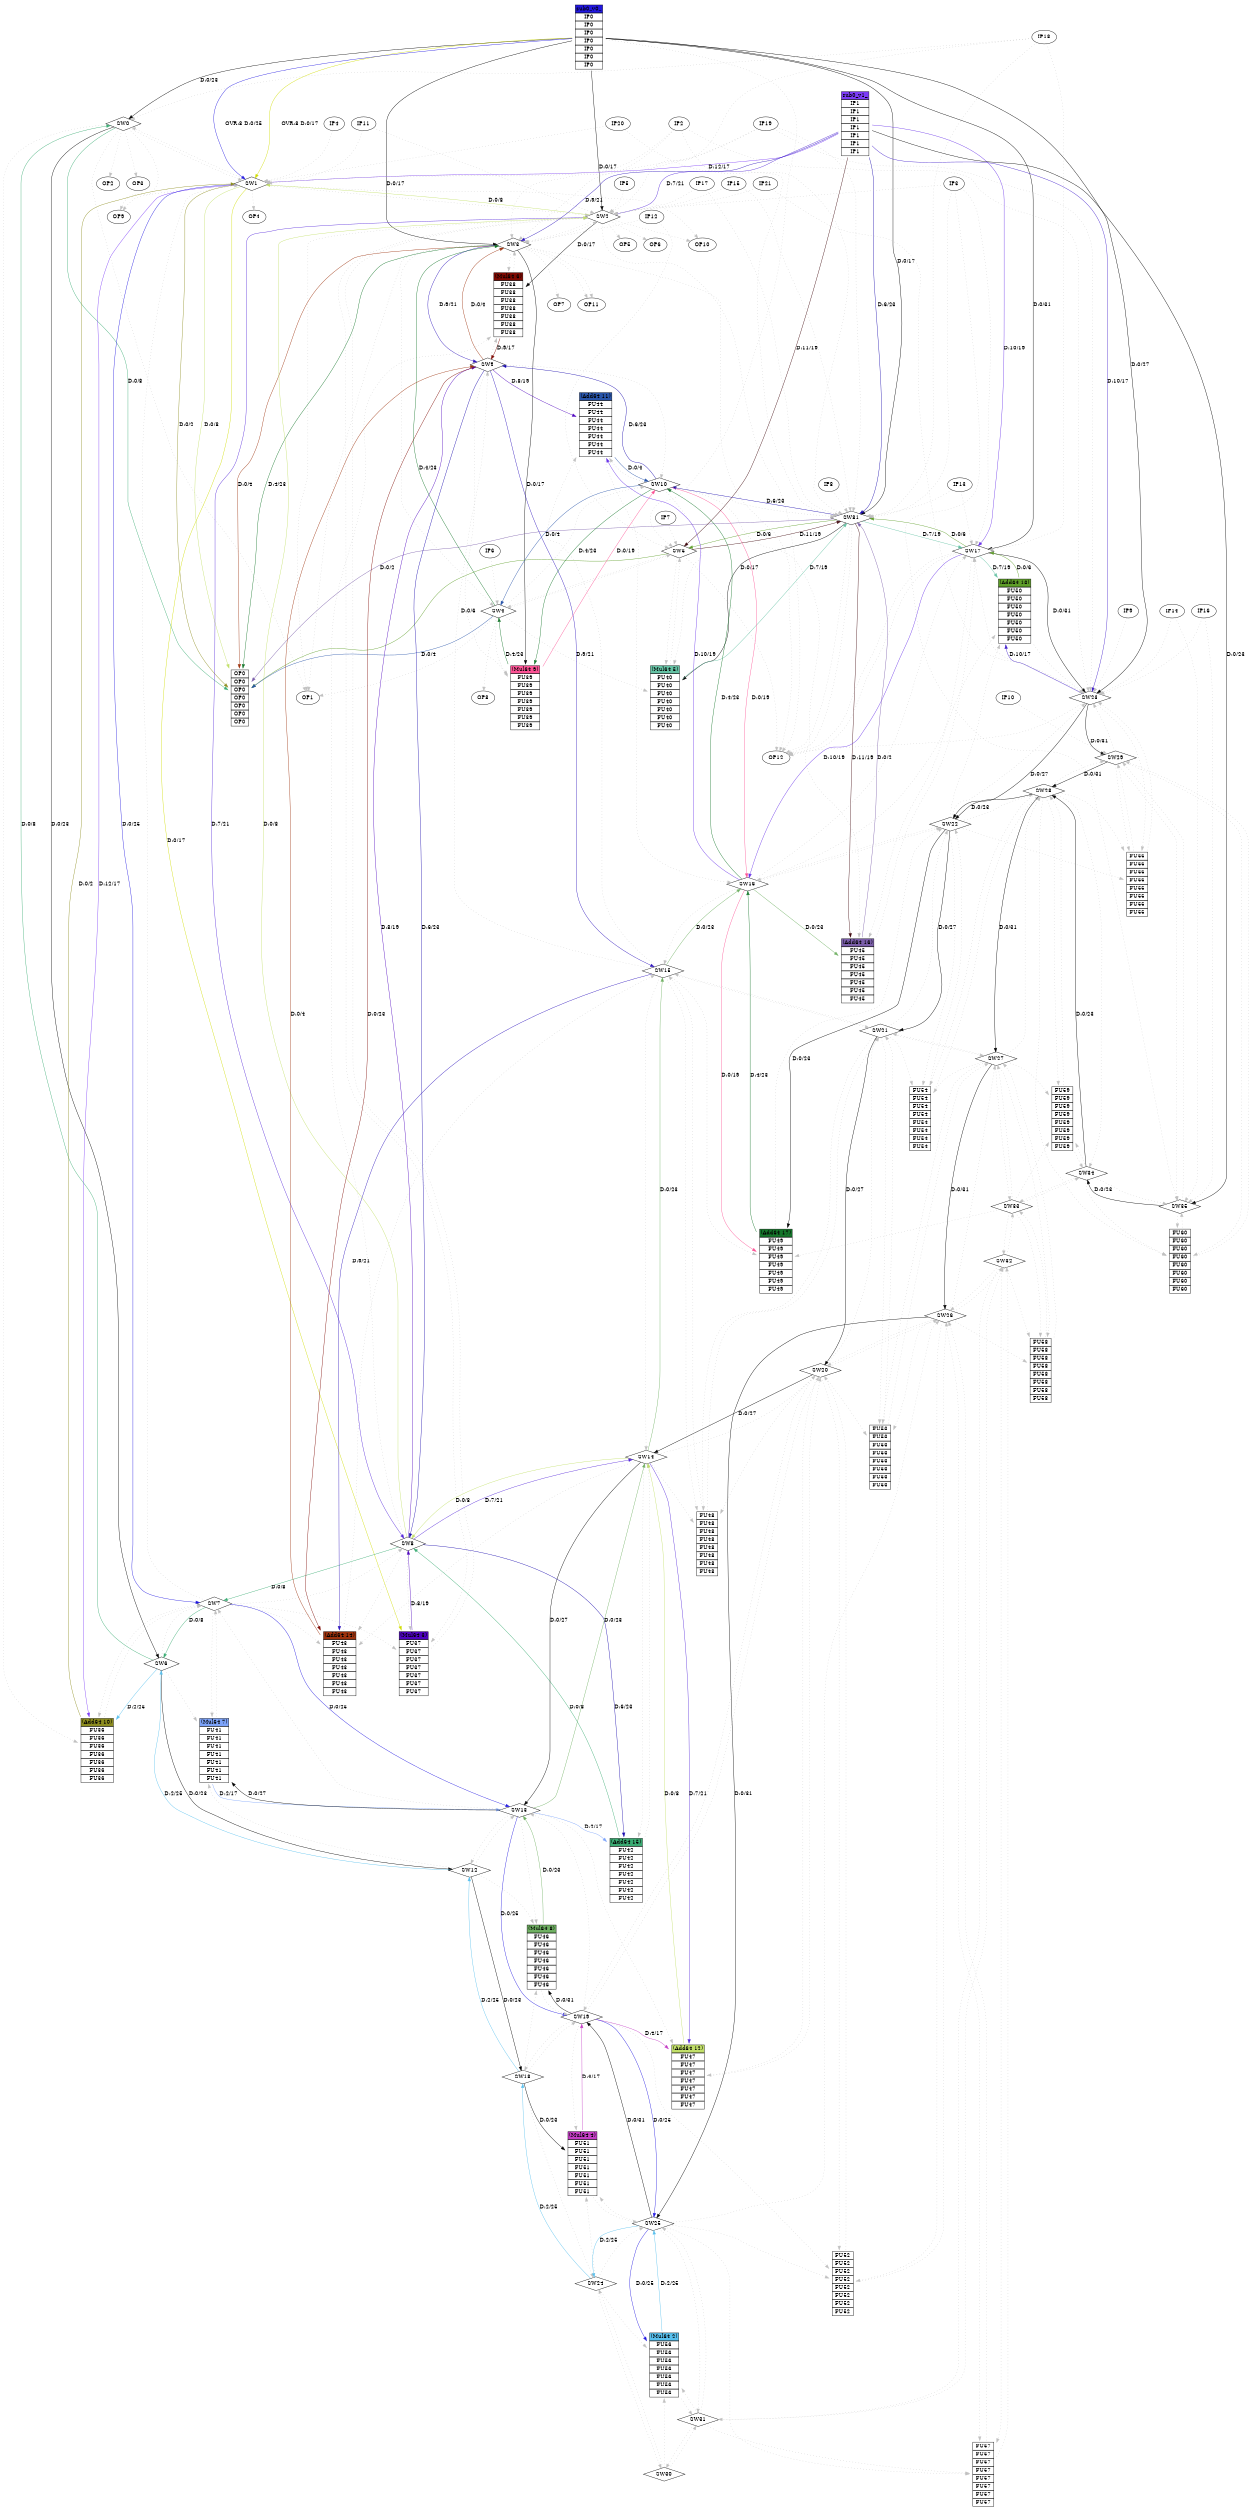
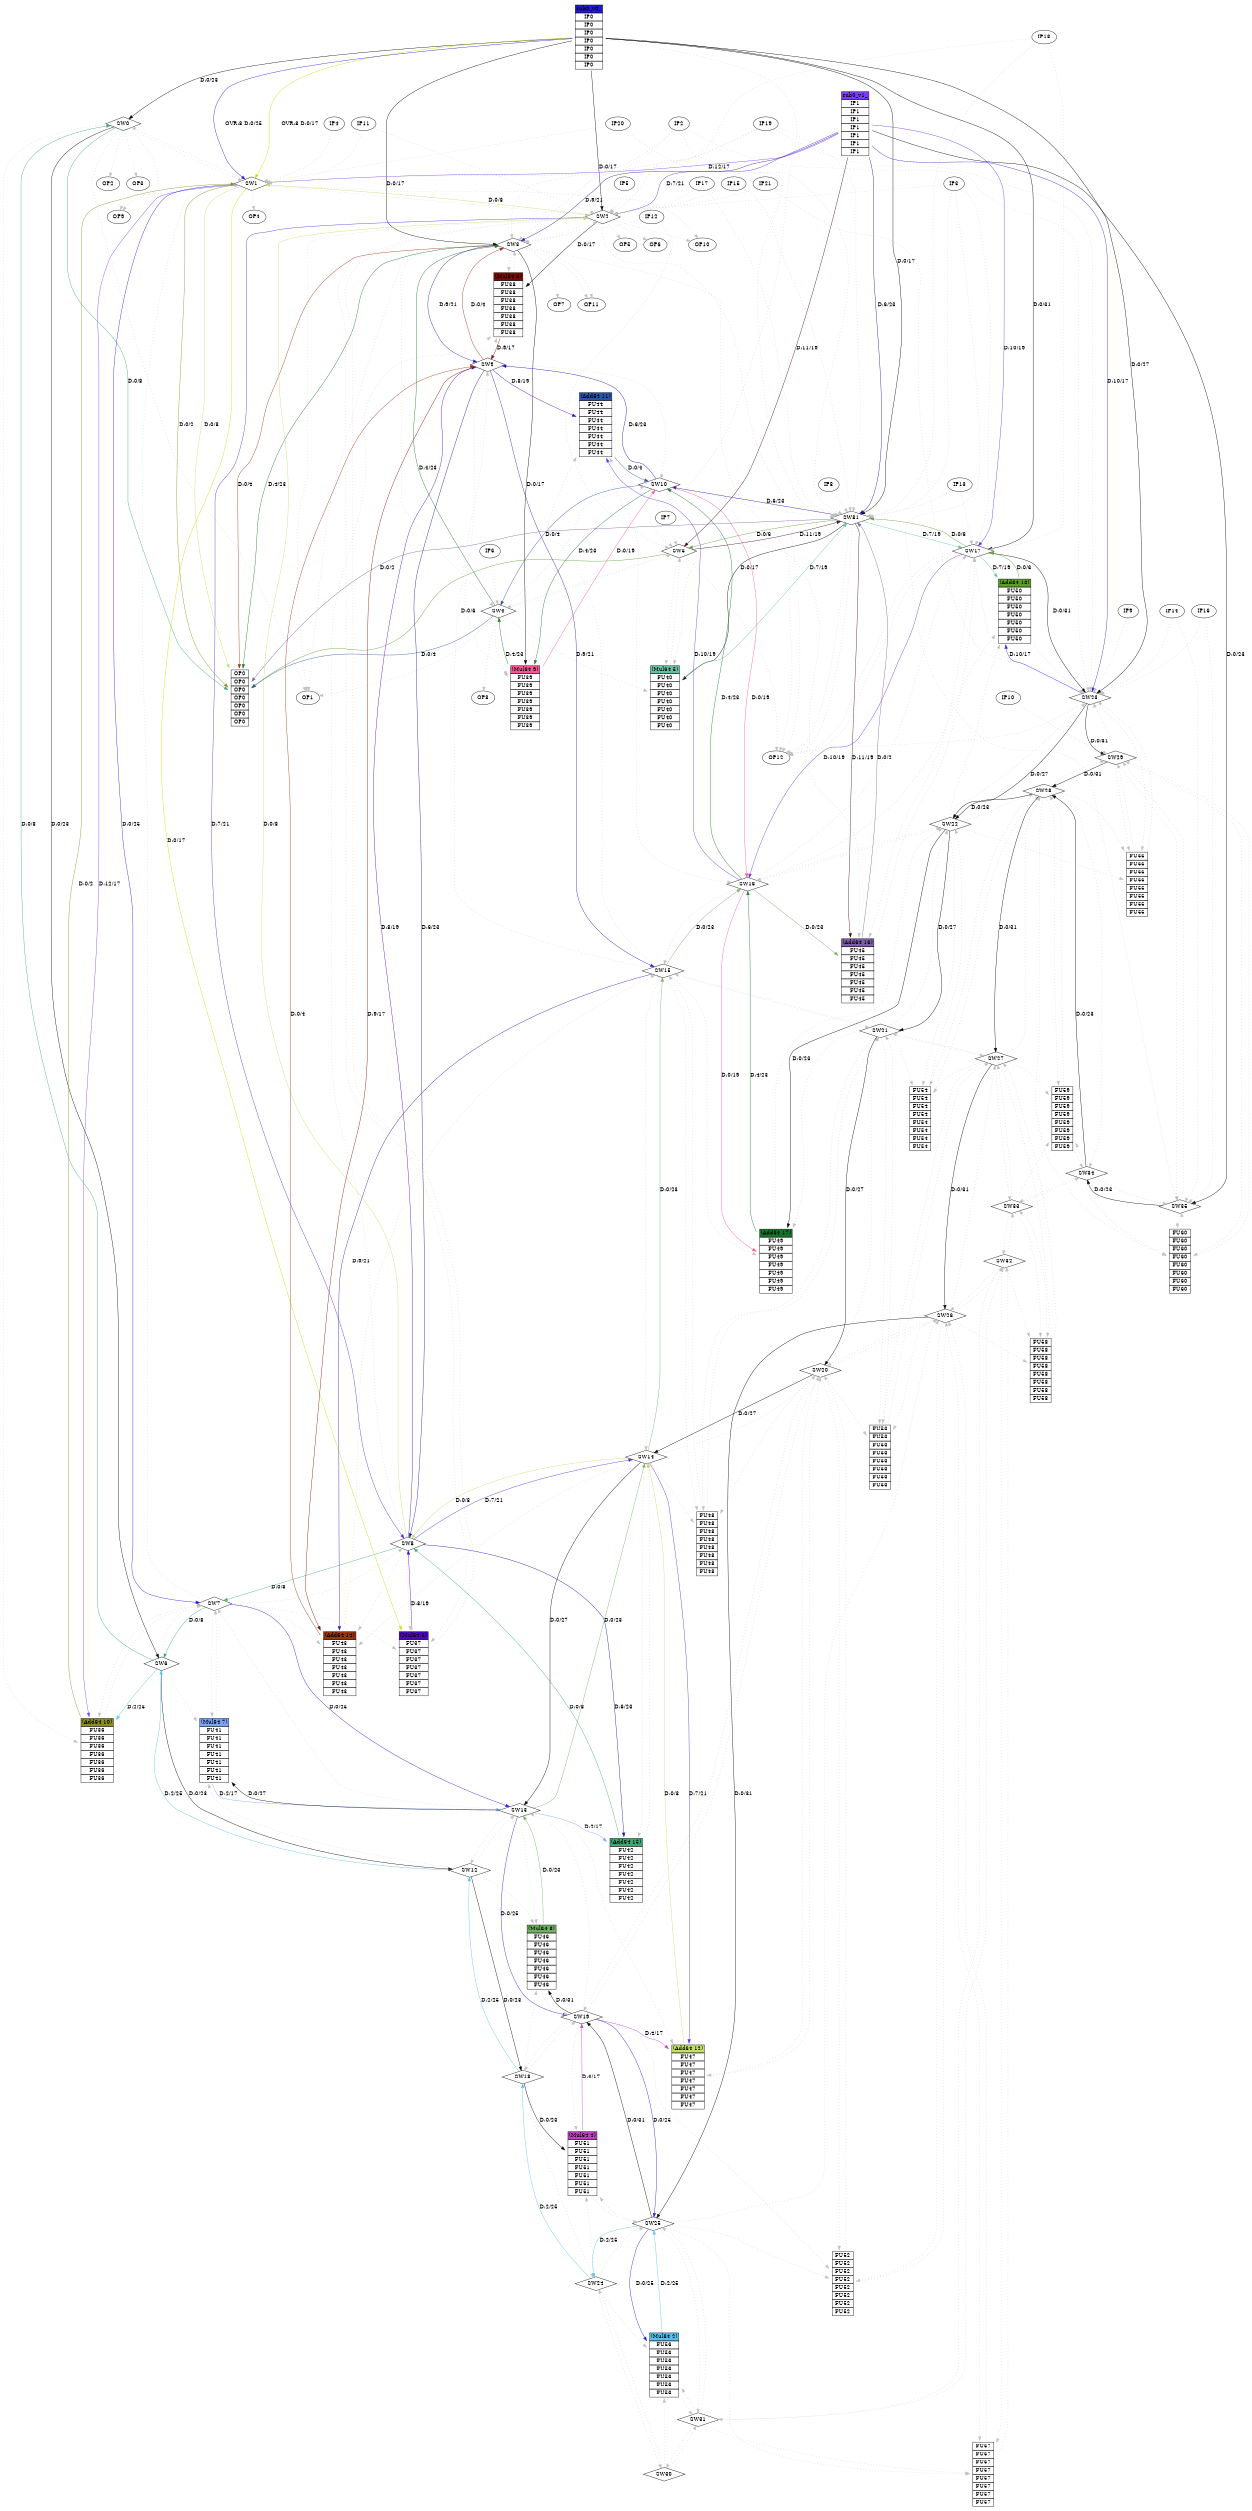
edge "IP18" -> "SW0": removed
edge "SW9" -> "(Add64 14)": label "D:0/23 " -> "D:9/17 "
edge "SW33" -> "(Add64 17)": now "SW21" -> "(Add64 17)"
